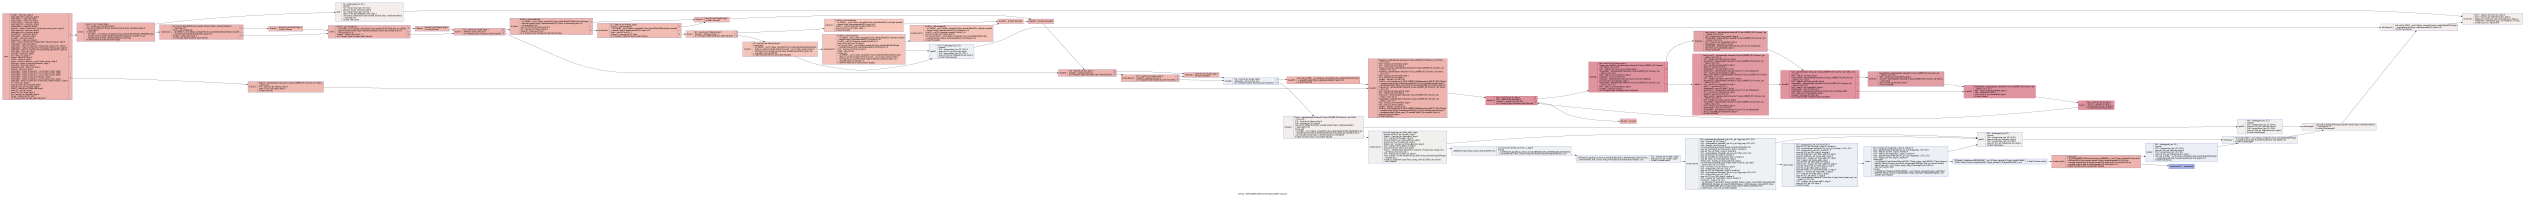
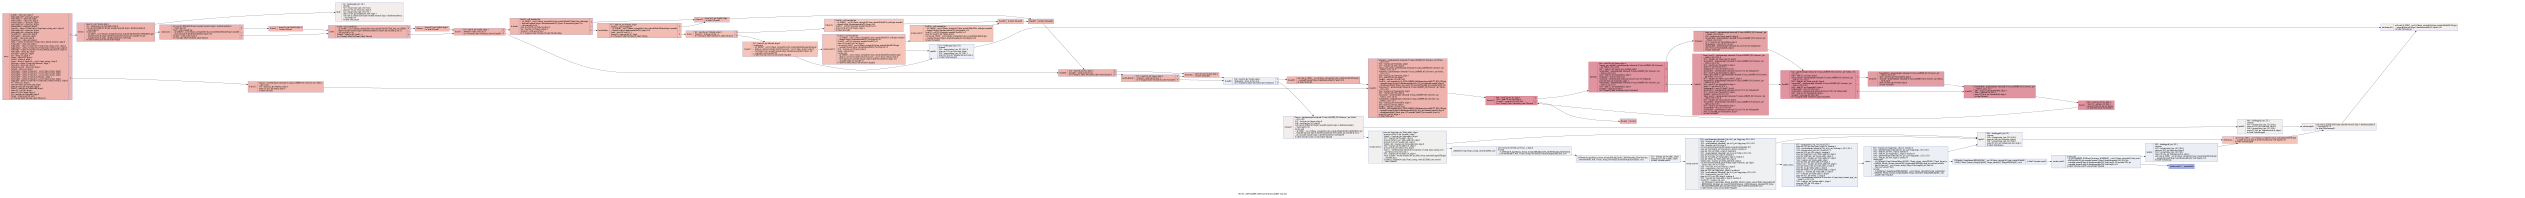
node "eh.resume:": removed
node "if.then:": text "%1 = load ptr, ptr %str.addr, align 8" -> "%1 = idxprom ptr, ptr %str.addr, align 8"
node "ehcleanup:": fillcolor #dedcdb70 -> #e97a5f70
node "invoke.cont45:": fillcolor #d6524470 -> #d1dae970
